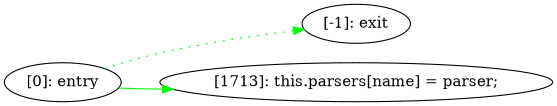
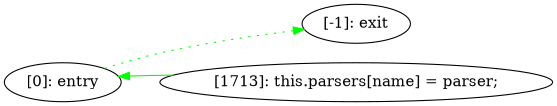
edge "[0]: entry" -> "[1713]: this.parsers[name] = parser;": reversed
